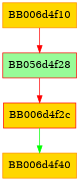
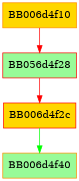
node "BB006d4f40": fillcolor gold -> palegreen
